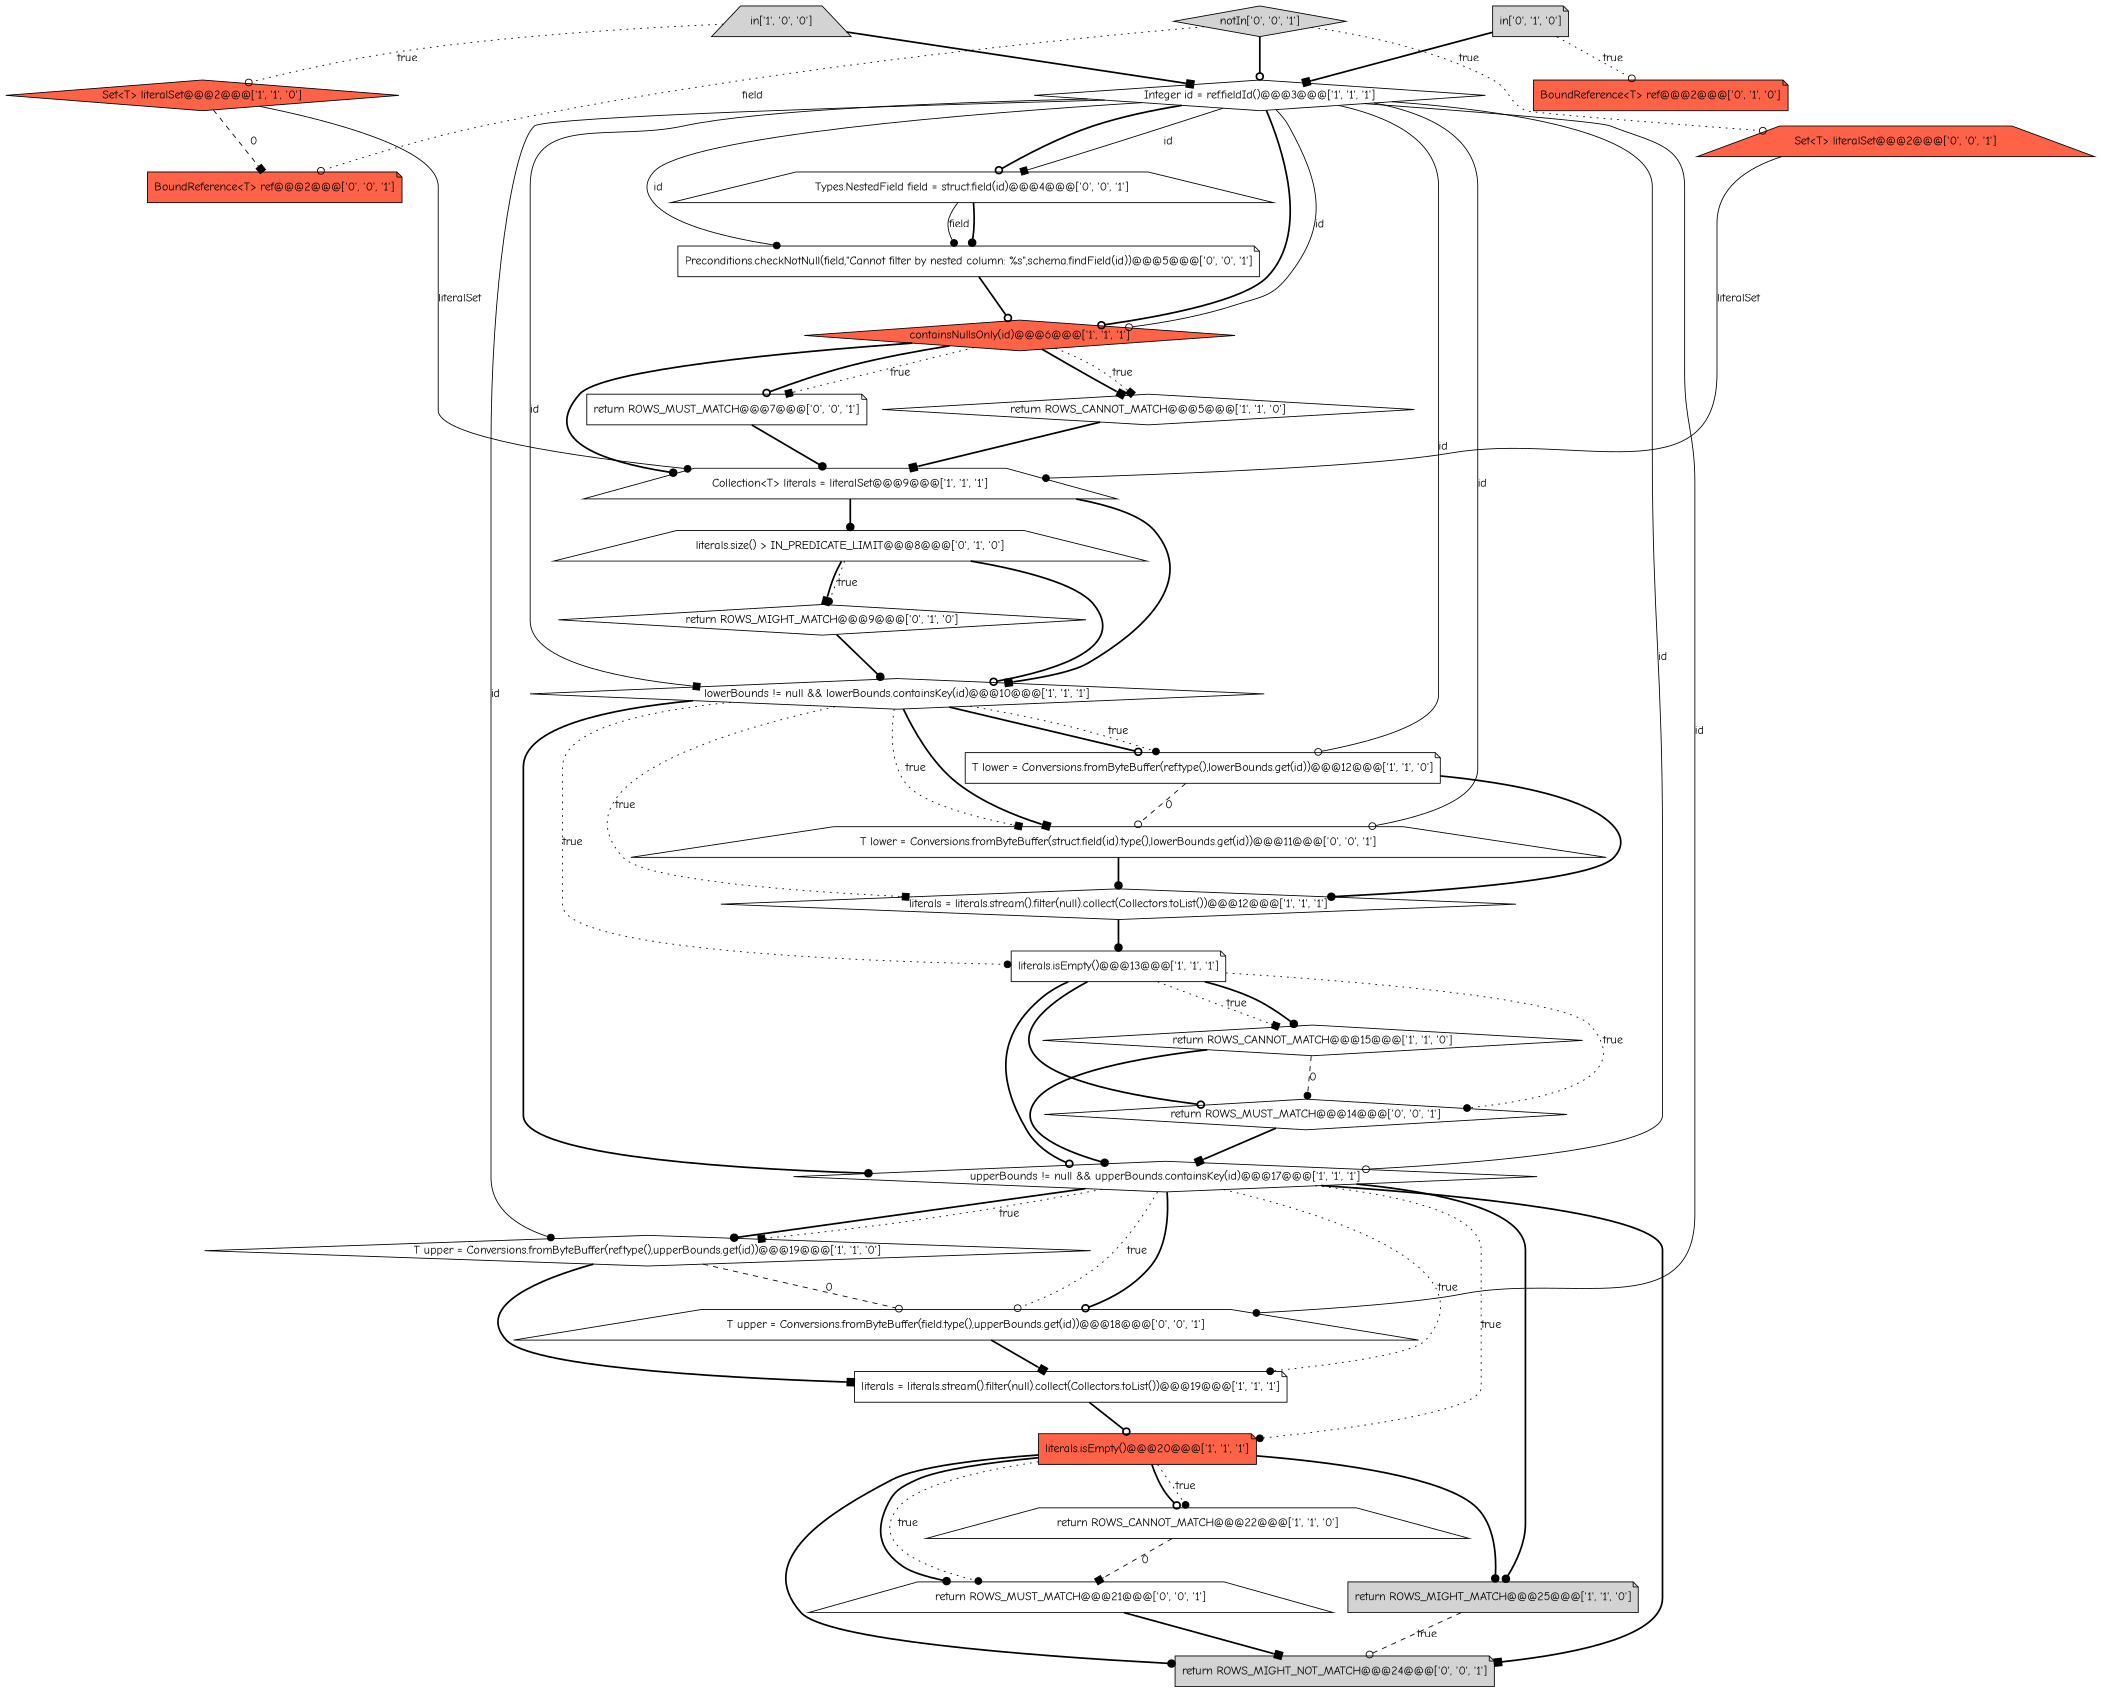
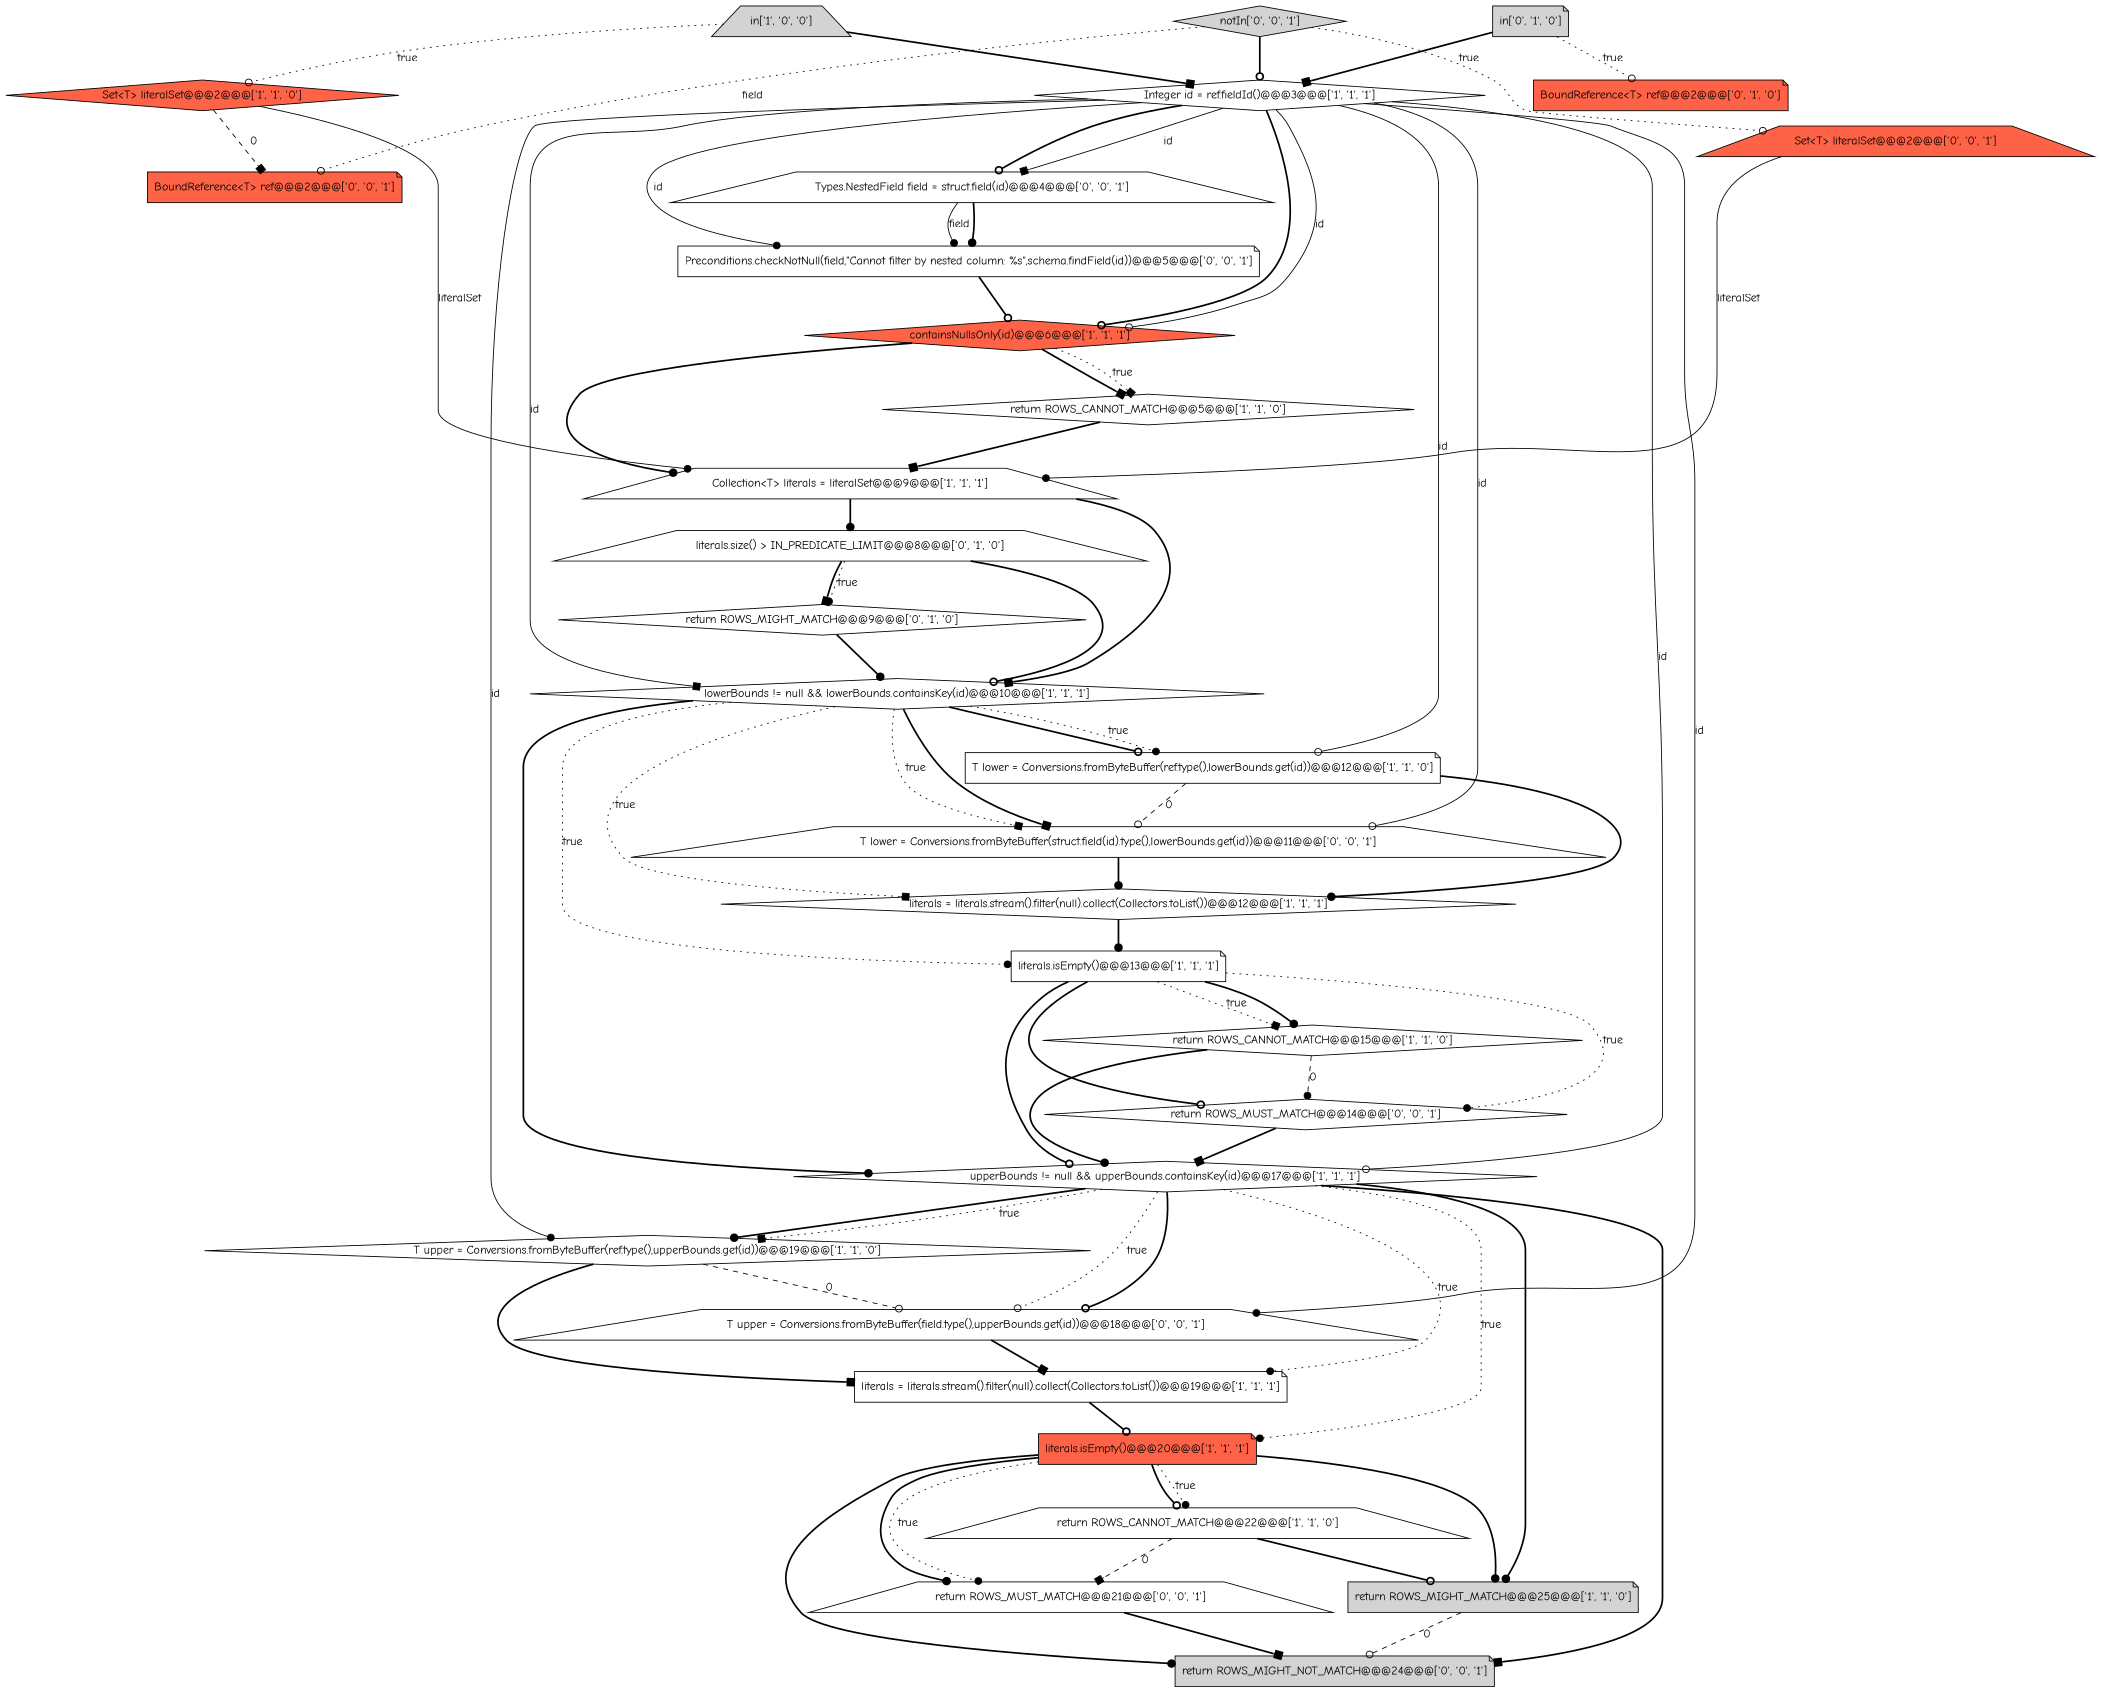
node "return ROWS_MUST_MATCH@@@7@@@['0', '0', '1']": removed
edge "return ROWS_CANNOT_MATCH@@@22@@@['1', '1', '0']" -> "return ROWS_MIGHT_MATCH@@@25@@@['1', '1', '0']": added
edge "return ROWS_MIGHT_MATCH@@@25@@@['1', '1', '0']" -> "return ROWS_MIGHT_NOT_MATCH@@@24@@@['0', '0', '1']": label "true" -> "0"
